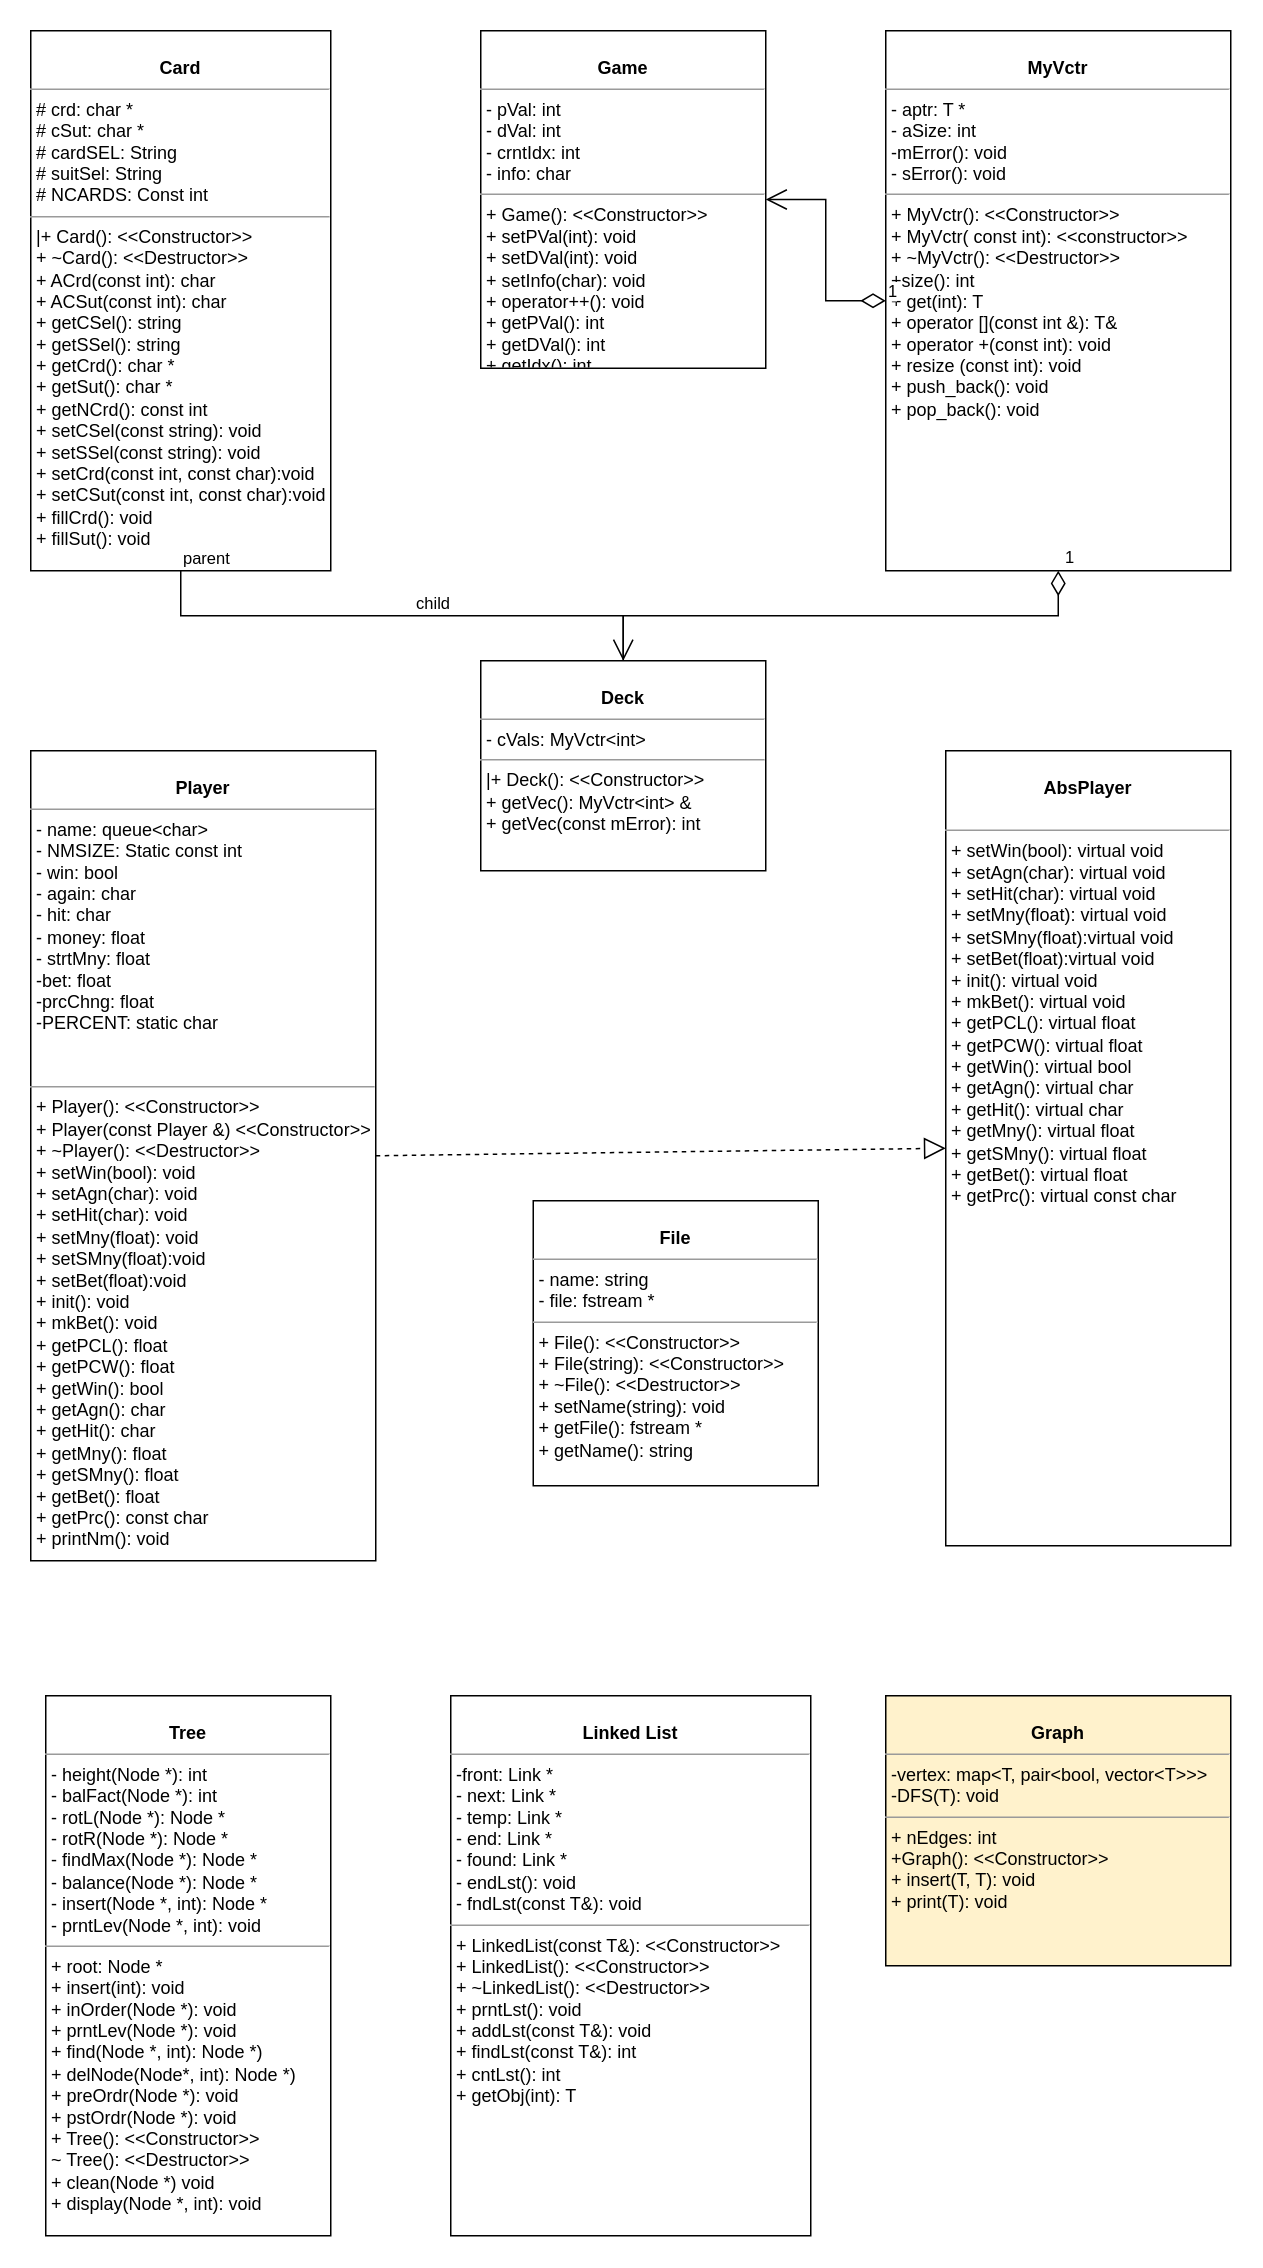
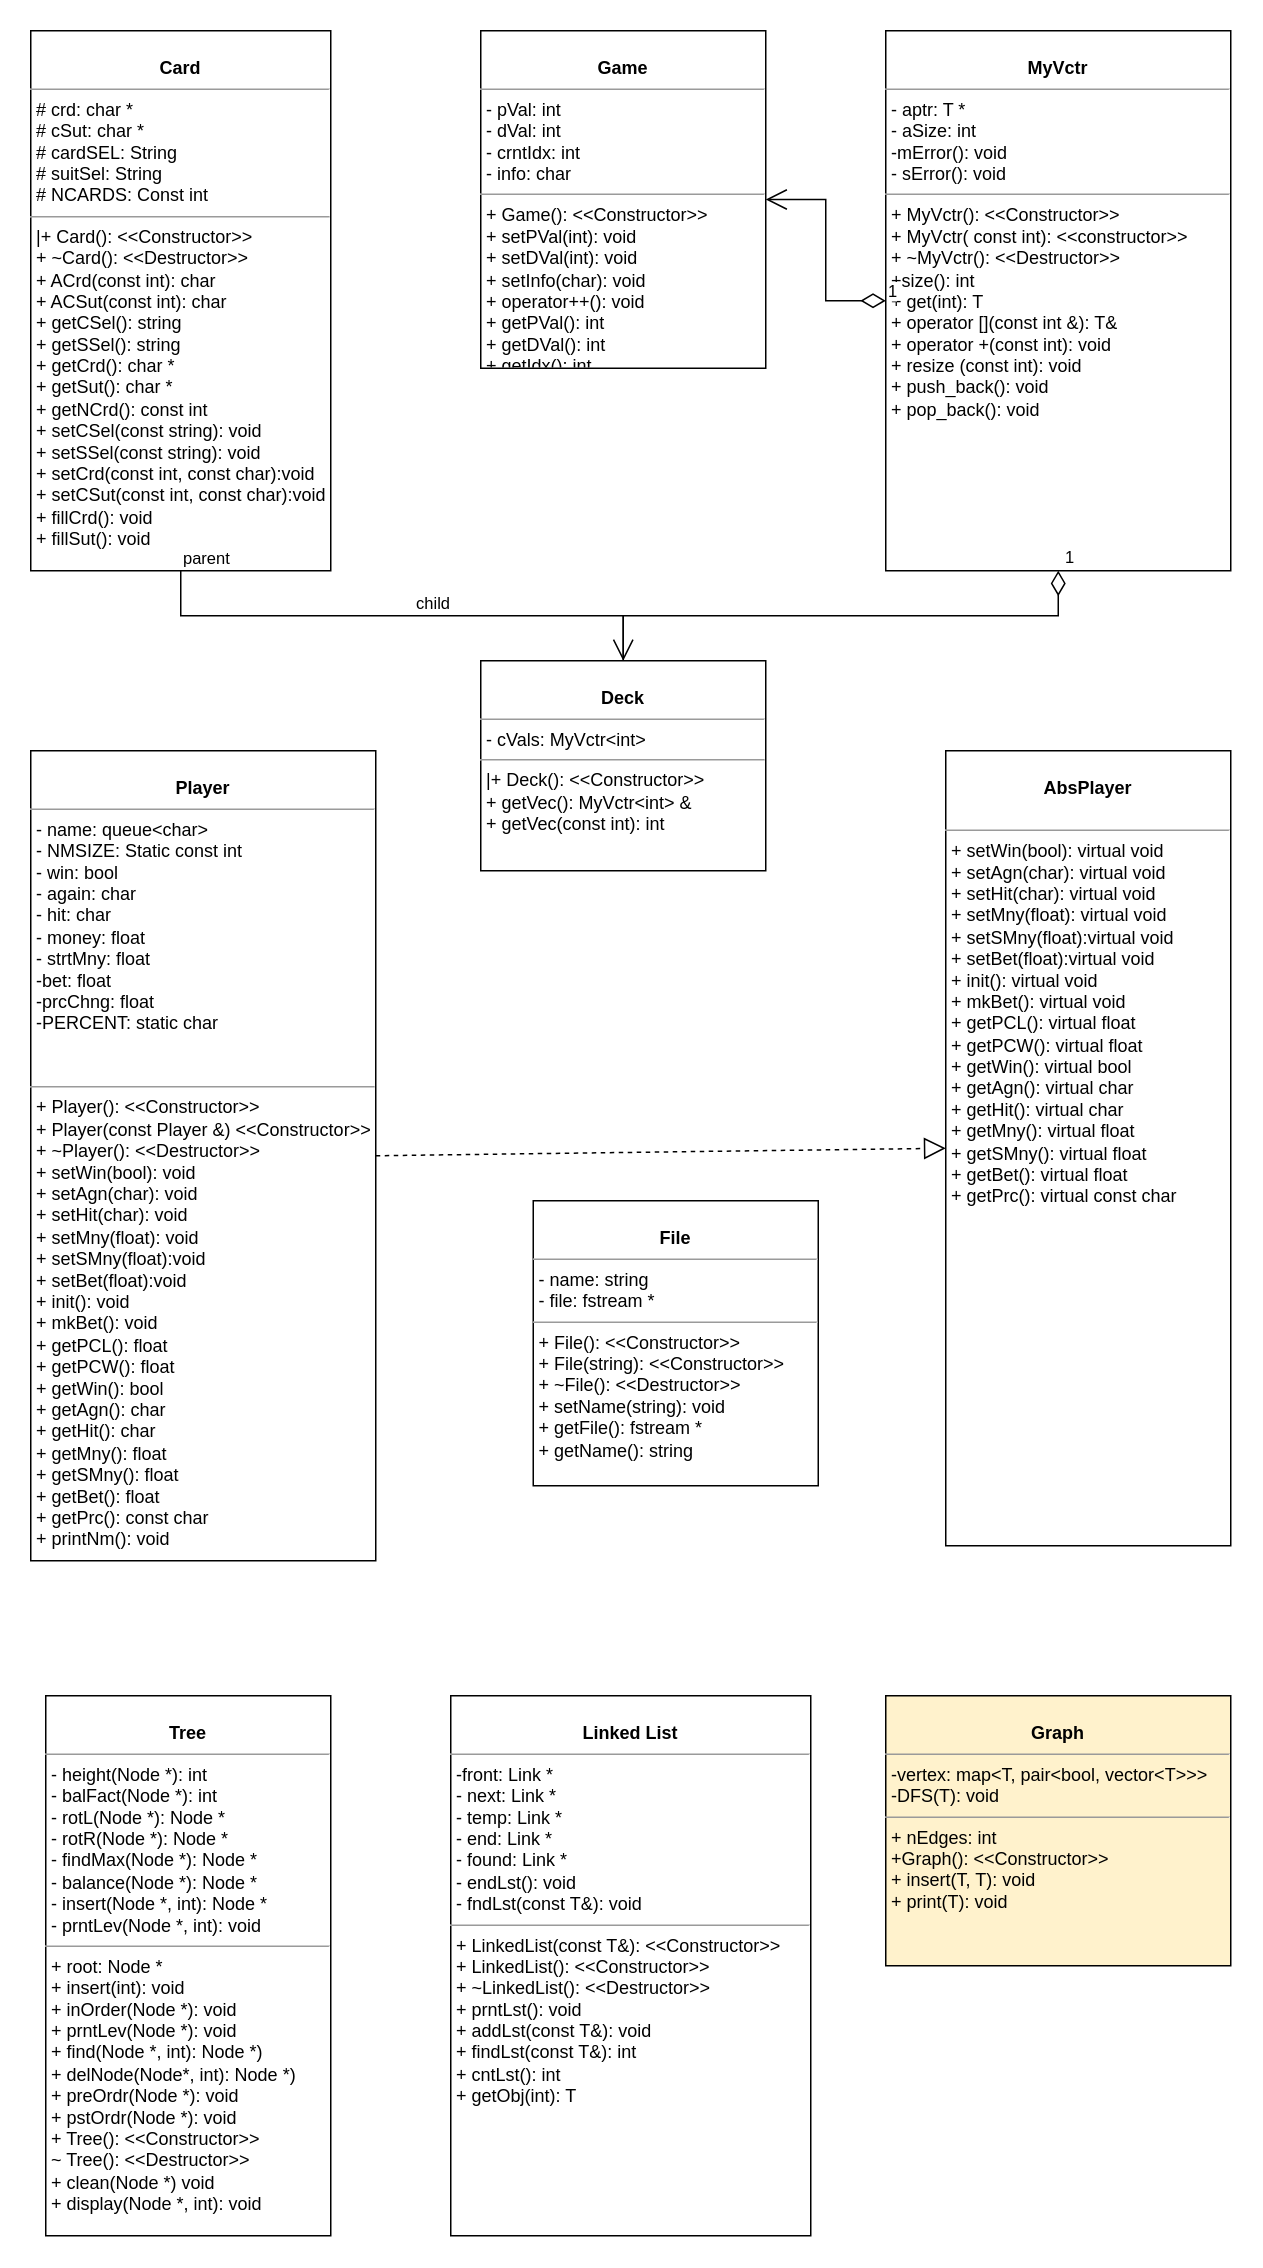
node "Deck - cVals: MyVctr<int> |+ Deck(): <<Constructor>> + getVec(): MyVctr<int> & + getVec(const mError): int": label "Deck - cVals: MyVctr<int> |+ Deck(): <<Constructor>> + getVec(): MyVctr<int> & + getVec(const mError): int" -> "Deck - cVals: MyVctr<int> |+ Deck(): <<Constructor>> + getVec(): MyVctr<int> & + getVec(const int): int"
